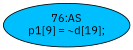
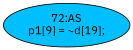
node "76:AS p1[9] = ~d[19];": label "76:AS p1[9] = ~d[19];" -> "72:AS p1[9] = ~d[19];"
